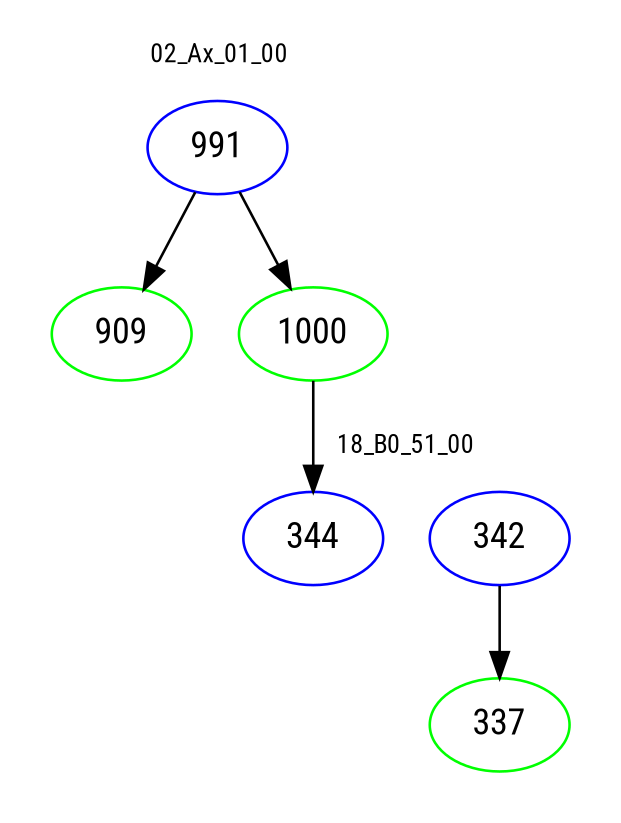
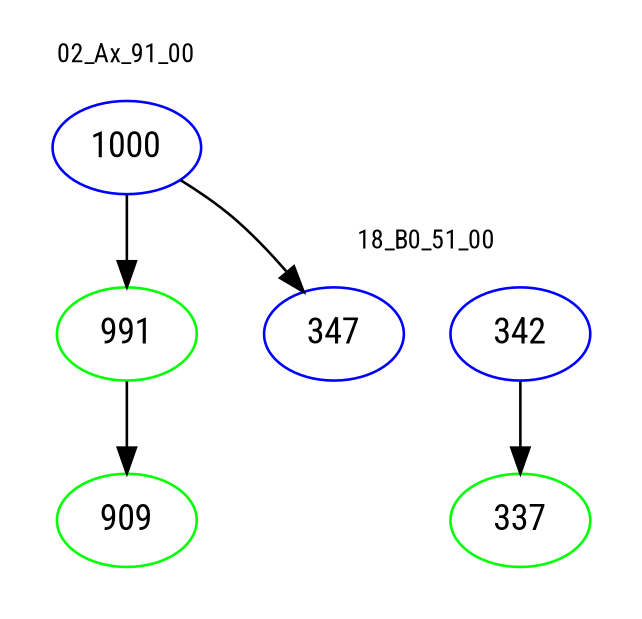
cluster "02_Ax_01_00": label "02_Ax_01_00" -> "02_Ax_91_00"
node "991": color blue -> green
edge "991" -> "1000": reversed
node "1000": color green -> blue
node "344": label "344" -> "347"
